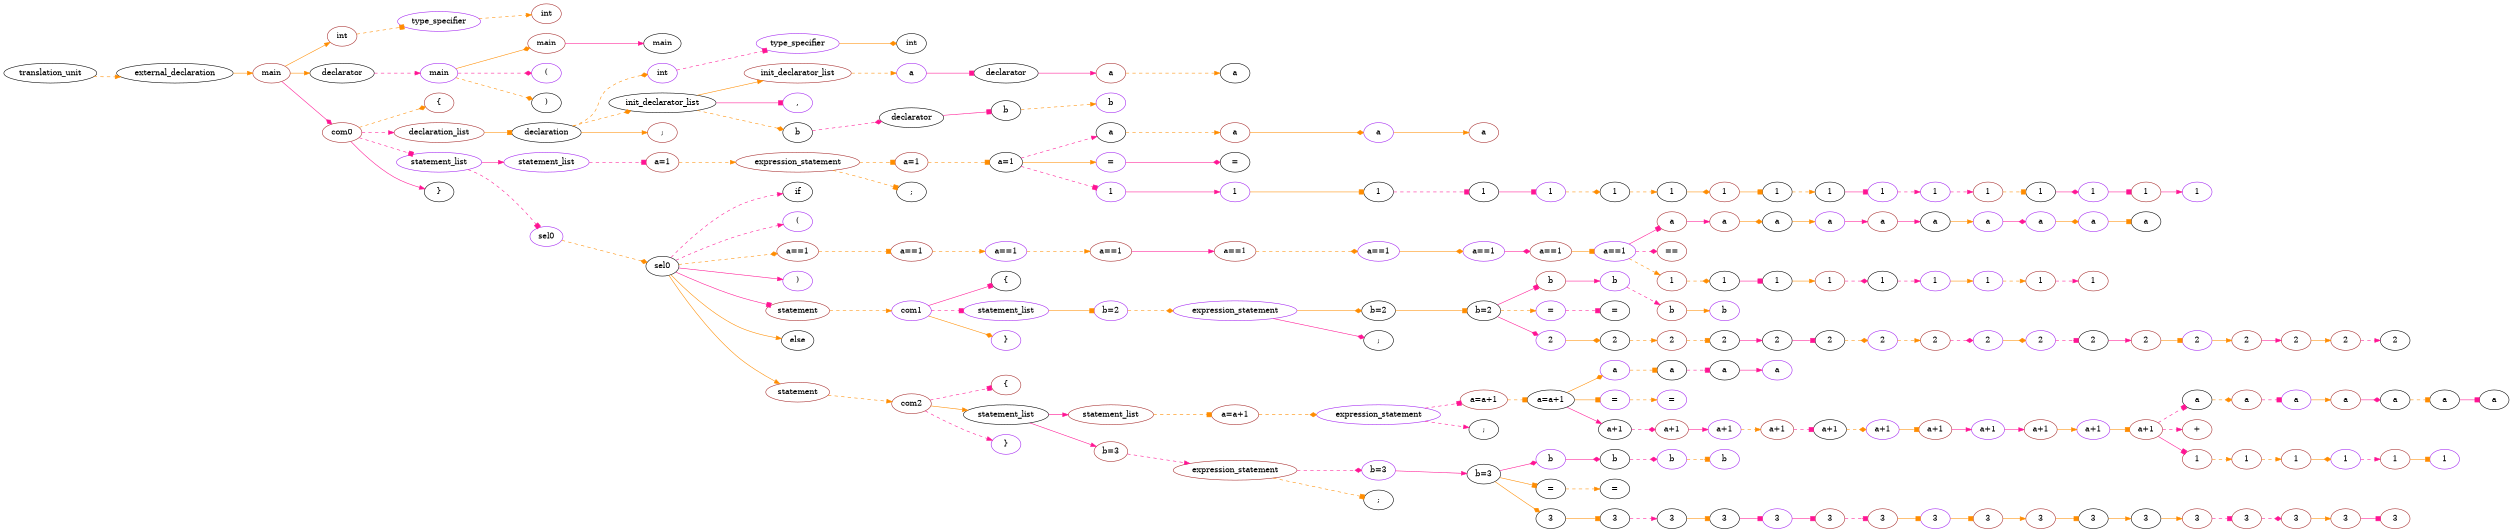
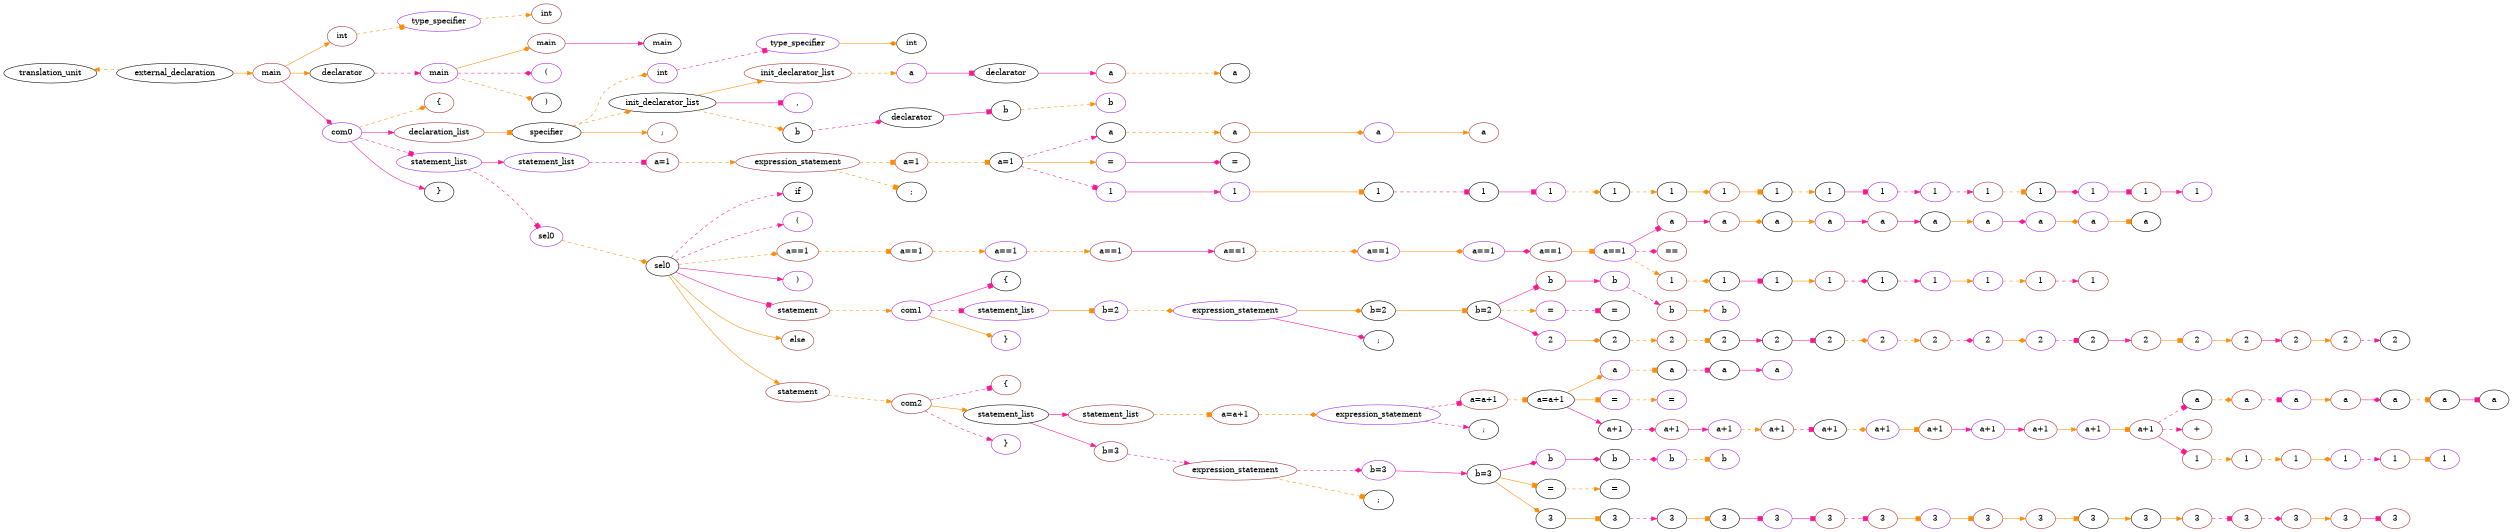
edge "translation_unit" -> "external_declaration": reversed
node "com0": color brown -> purple
edge "com0" -> "declaration_list": style dashed -> solid
node "declaration": label "declaration" -> "specifier"
node "else": color black -> brown
